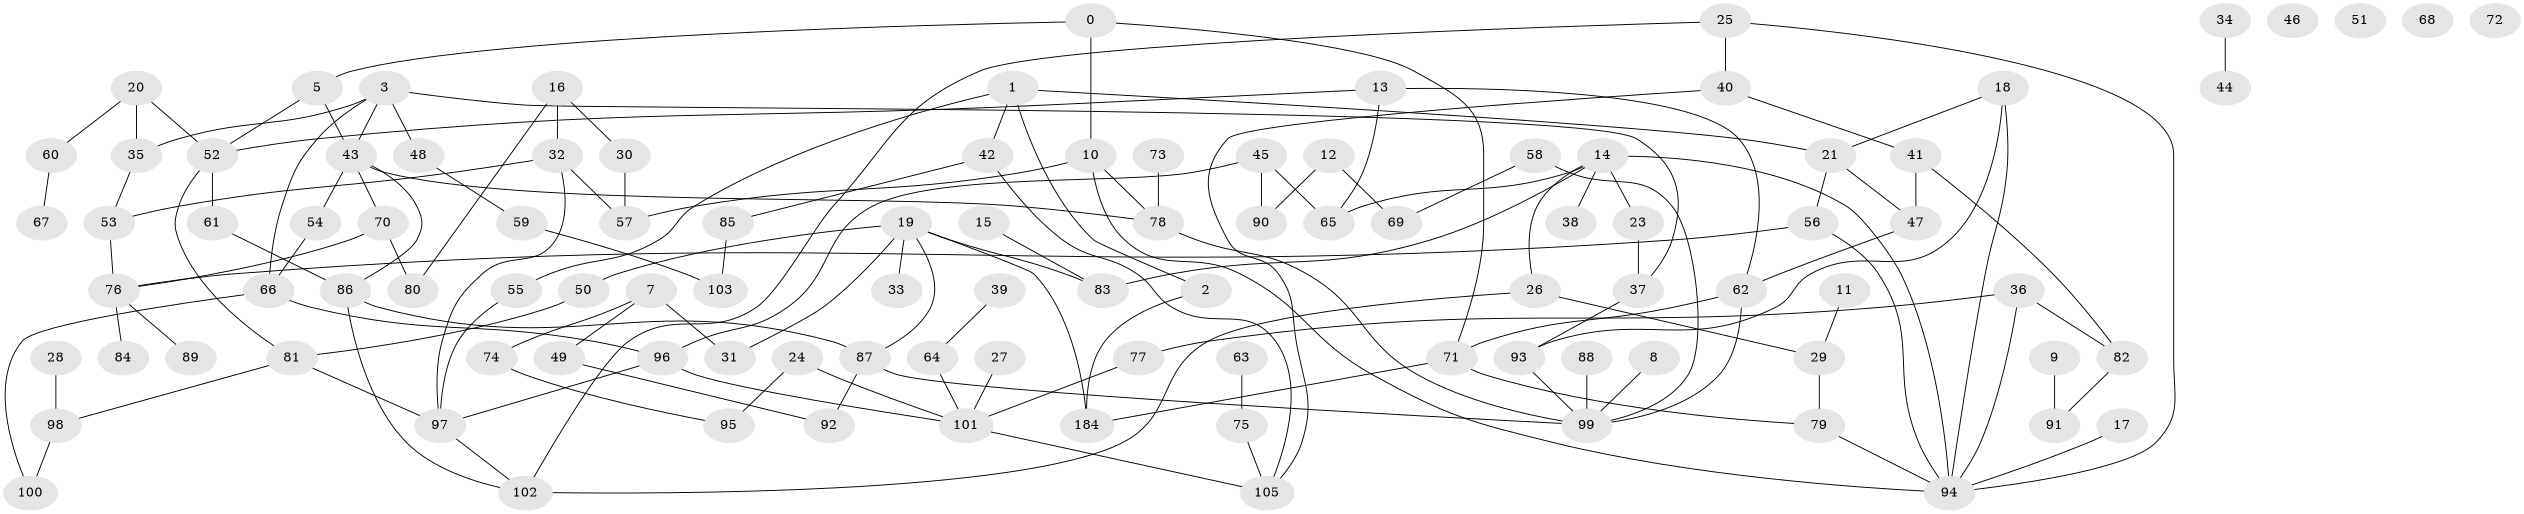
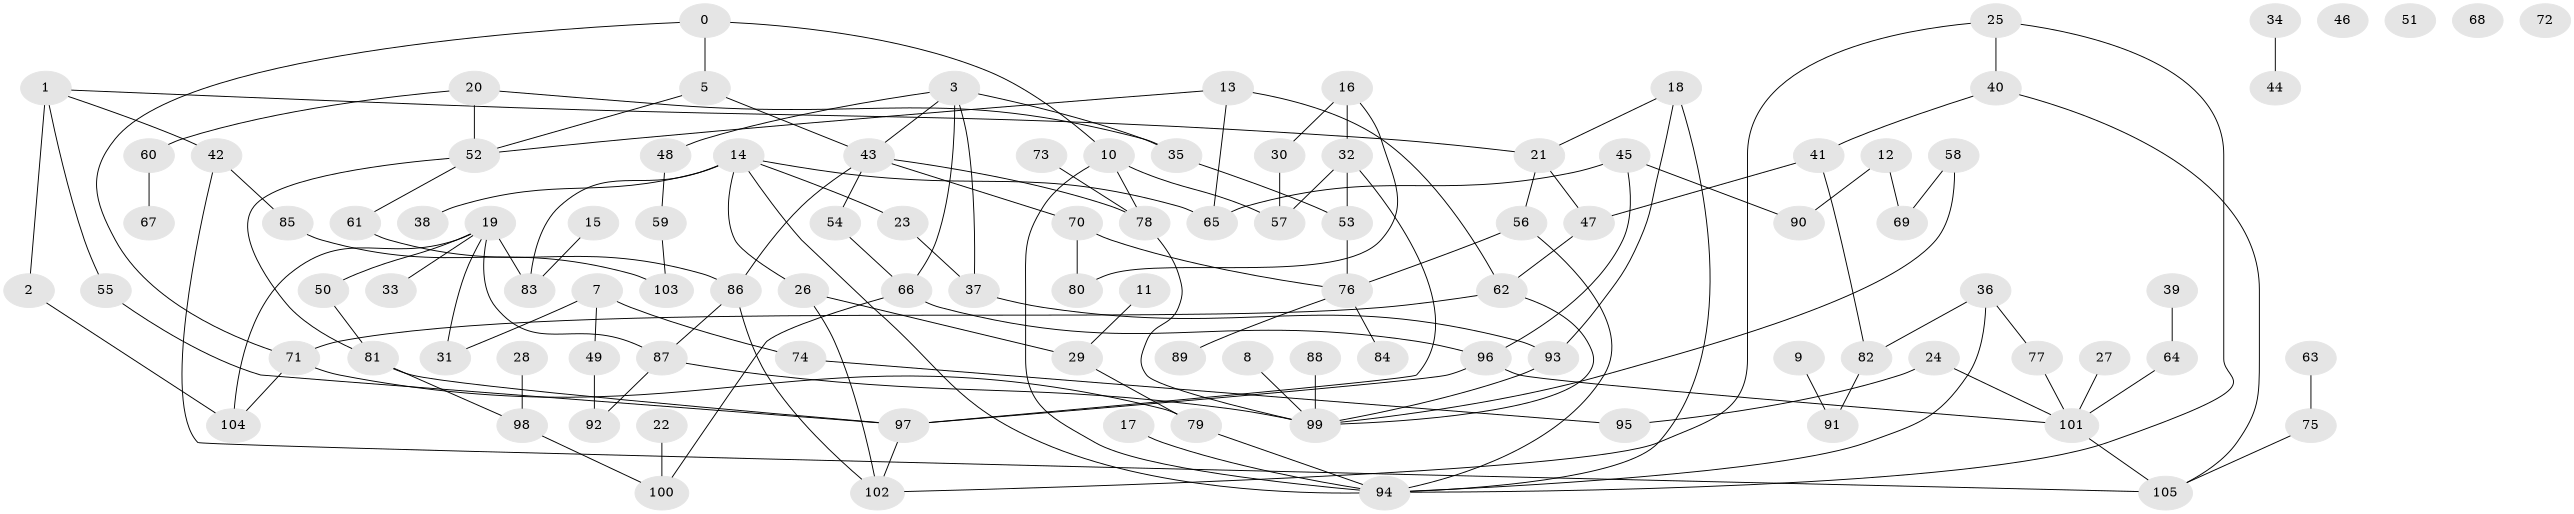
node "22": added
node "184": label "184" -> "104"
